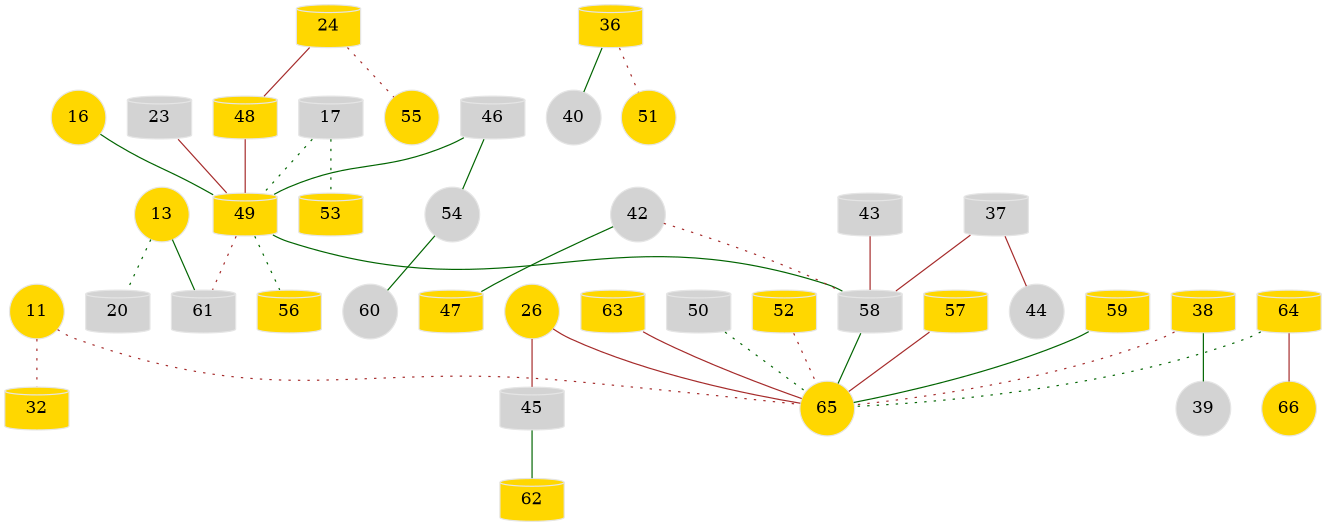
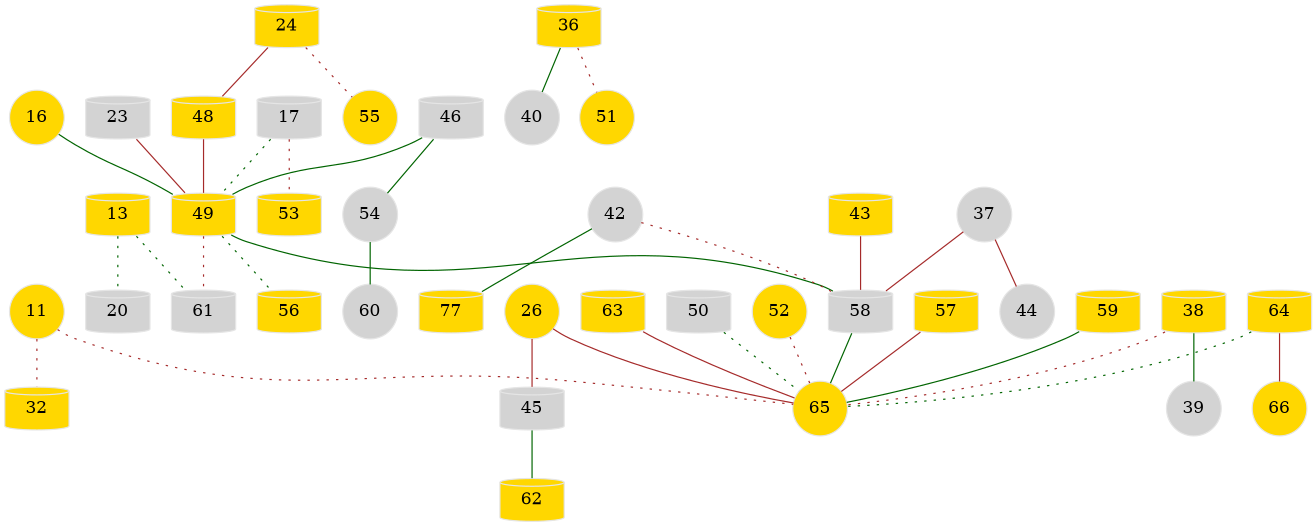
edge "17" -- "53": color darkgreen -> brown
node "13": shape circle -> cylinder
node "43": fillcolor lightgrey -> gold
node "37": shape cylinder -> circle
edge "13" -- "61": style solid -> dotted
node "47": label "47" -> "77"
node "52": shape cylinder -> circle
